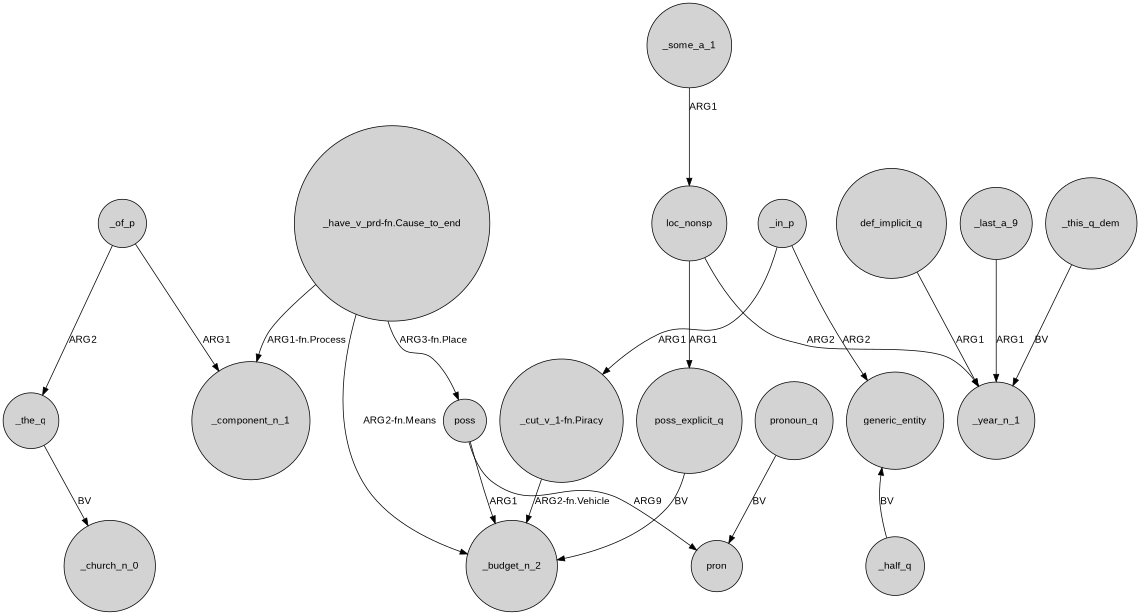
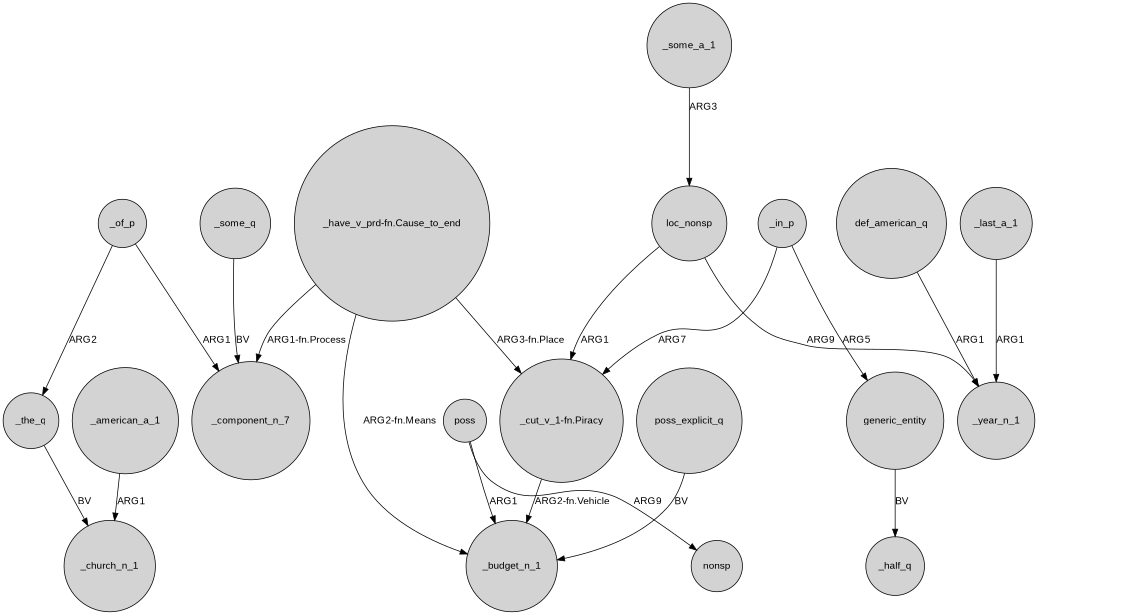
edge "_some_a_1" -> "loc_nonsp": label "ARG1" -> "ARG3"
node "_some_q": added
node "def_implicit_q": label "def_implicit_q" -> "def_american_q"
node "_last_a_9": label "_last_a_9" -> "_last_a_1"
node "_this_q_dem": removed
edge "loc_nonsp" -> "poss_explicit_q": now "loc_nonsp" -> "_cut_v_1-fn.Piracy"
edge "_in_p" -> "_cut_v_1-fn.Piracy": label "ARG1" -> "ARG7"
edge "loc_nonsp" -> "_year_n_1": label "ARG2" -> "ARG9"
edge "_in_p" -> "generic_entity": label "ARG2" -> "ARG5"
edge "_have_v_prd-fn.Cause_to_end" -> "poss": now "_have_v_prd-fn.Cause_to_end" -> "_cut_v_1-fn.Piracy"
node "_american_a_1": added
node "_component_n_1": label "_component_n_1" -> "_component_n_7"
node "pronoun_q": removed
edge "_half_q" -> "generic_entity": reversed
node "_church_n_0": label "_church_n_0" -> "_church_n_1"
node "_budget_n_2": label "_budget_n_2" -> "_budget_n_1"
node "pron": label "pron" -> "nonsp"
